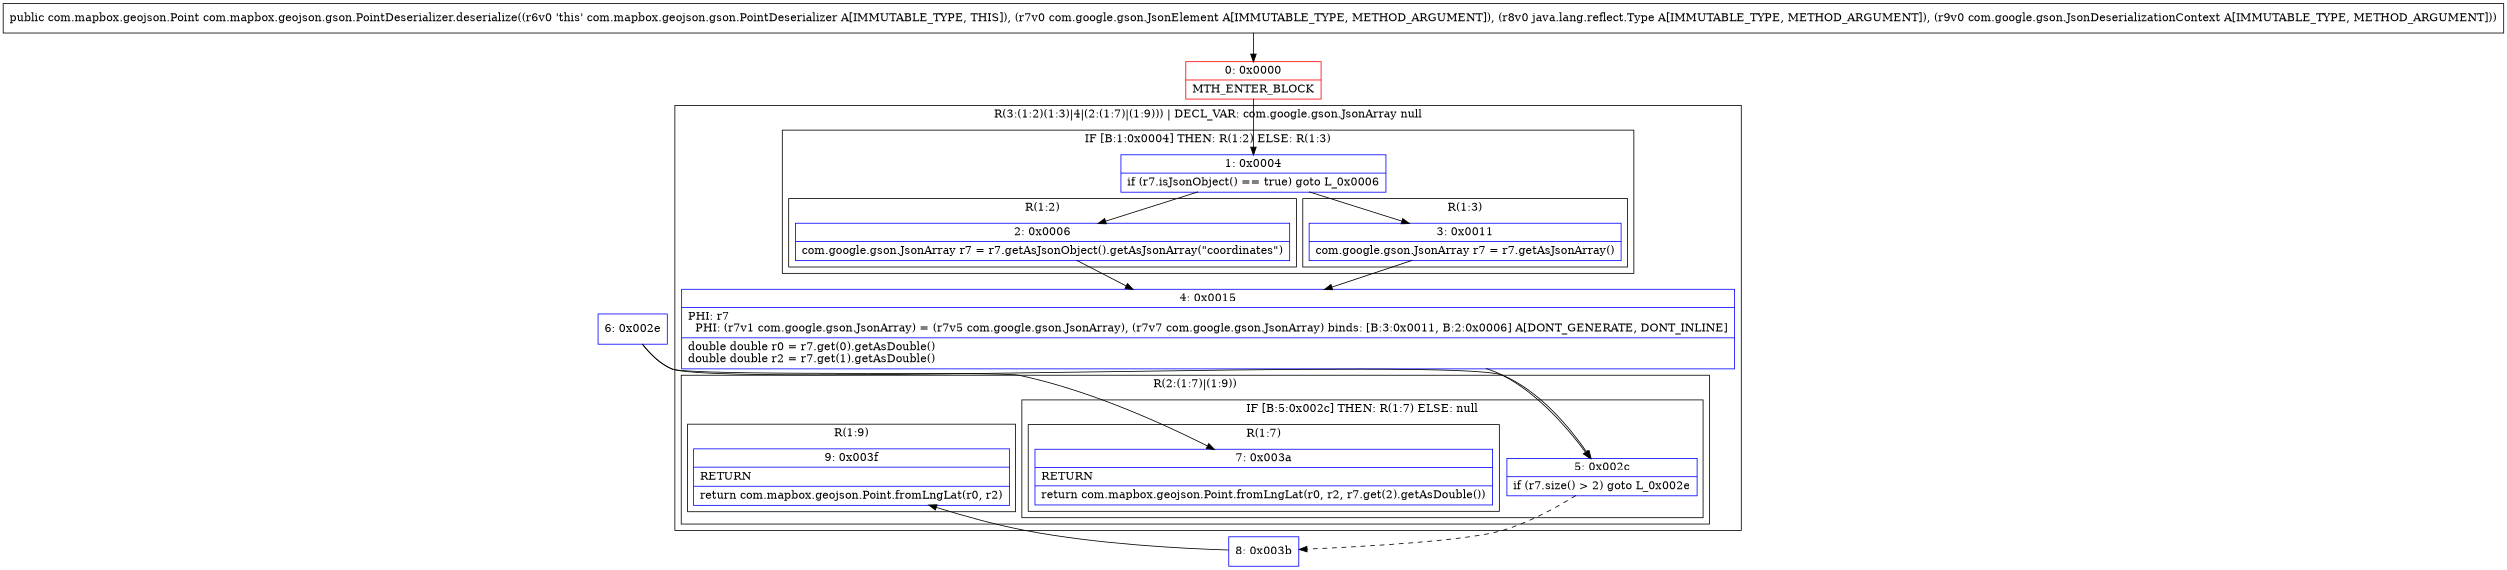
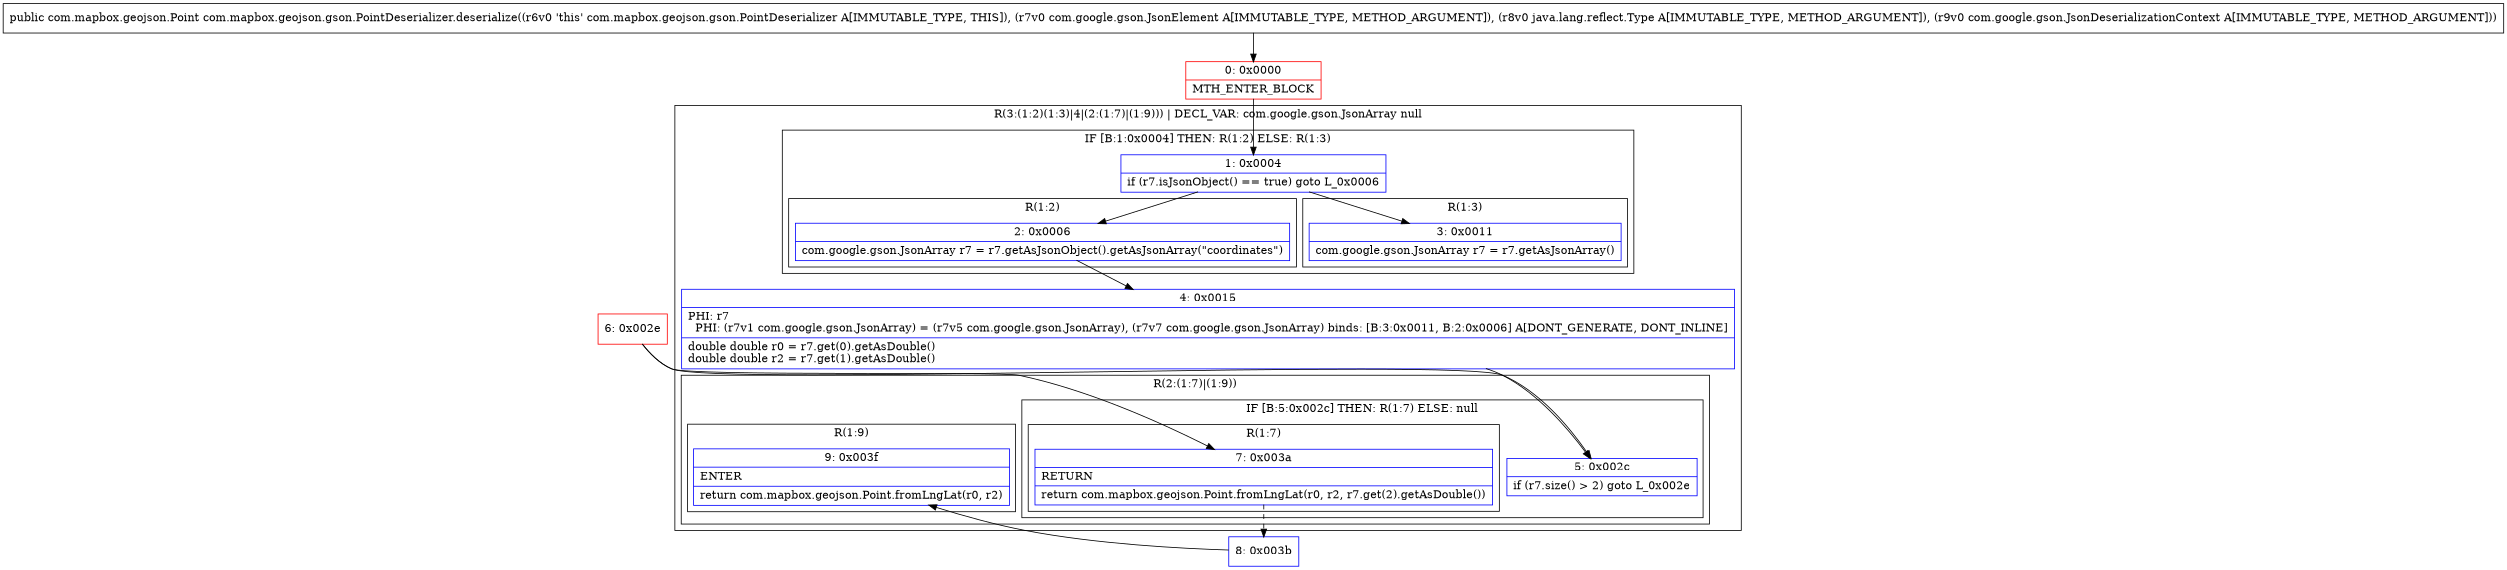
edge "3: 0x0011" -> "4: 0x0015": removed
node "6: 0x002e": color blue -> red
node "9: 0x003f": text "RETURN" -> "ENTER"
edge "5: 0x002c" -> "8: 0x003b": now "7: 0x003a" -> "8: 0x003b"
